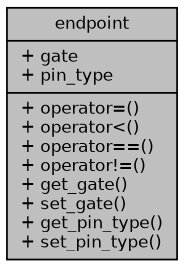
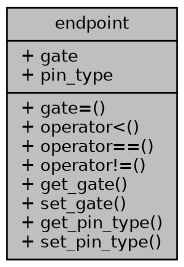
node "endpoint": text "+ operator=()" -> "+ gate=()"
